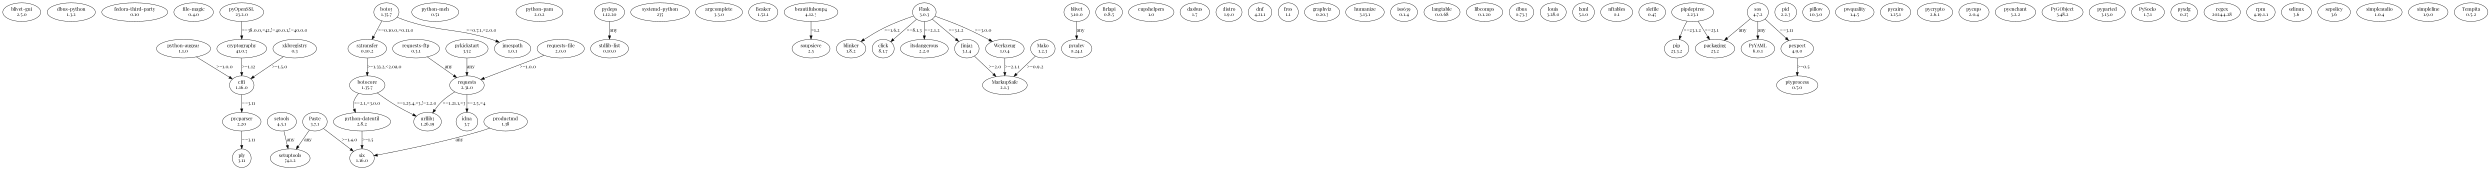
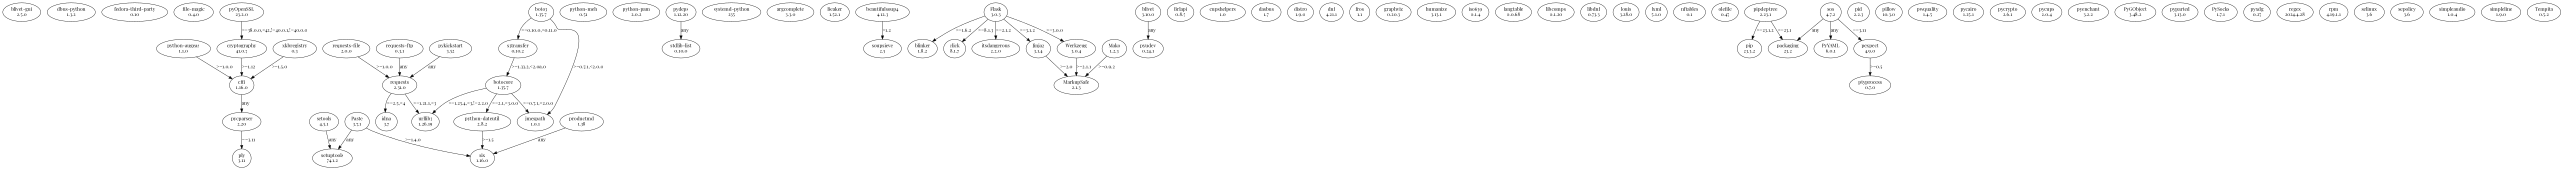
node "dbus 0.73.3": label "dbus 0.73.3" -> "libdnf 0.73.3"
node "Werkzeug 1.0.4": label "Werkzeug 1.0.4" -> "Werkzeug 3.0.4"
edge "botocore 1.35.7" -> "jmespath 1.0.1": added, label ">=0.7.1,<2.0.0"
edge "cffi 1.16.0" -> "pycparser 2.20": label "==3.11" -> "any"
